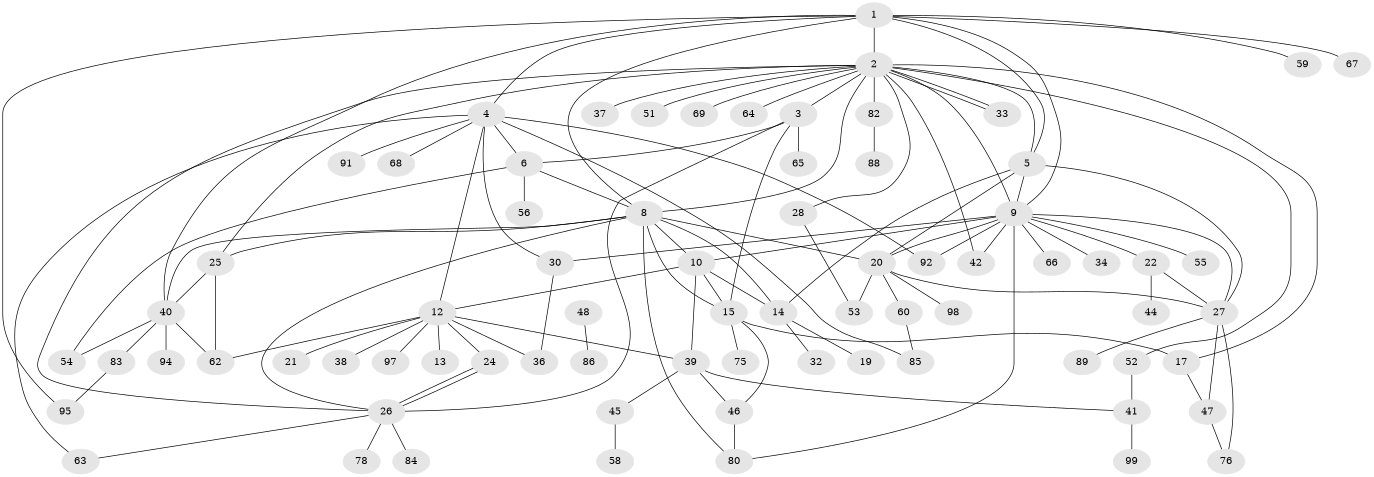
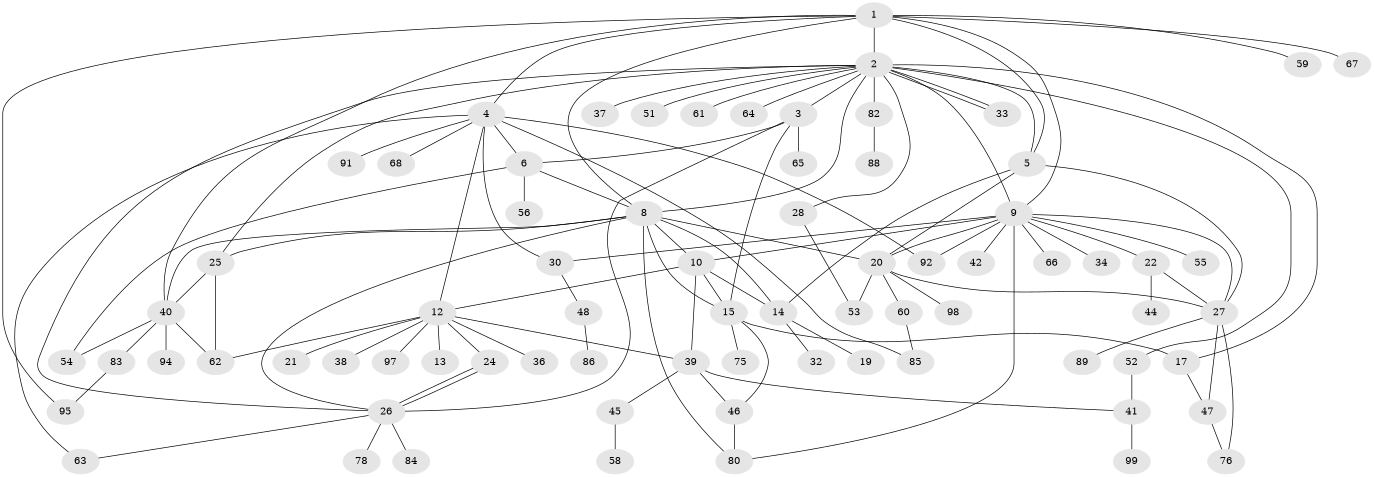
node "69": label "69" -> "61"
edge "2" -- "42": removed
edge "5" -- "9": removed
edge "30" -- "36": now "30" -- "48"
